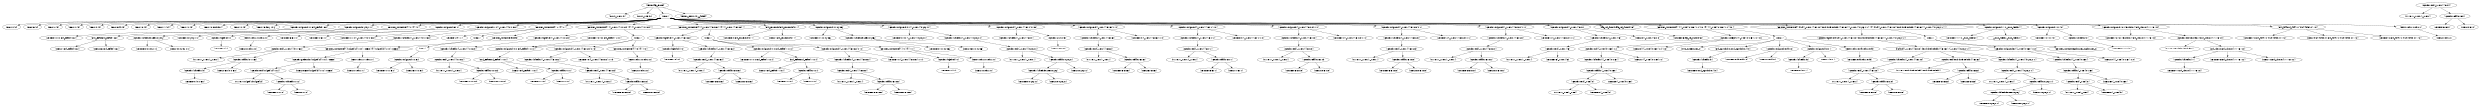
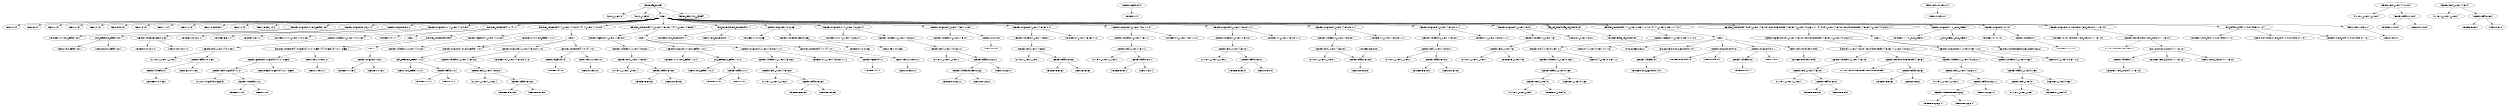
node "(CONTROL_STRUCTURE,if ( !v4 ),if ( !v4 ))": removed
edge "(<operator>.logicalNot,!*(_DWORD *)(v5 + 332))" -> "(<operator>.logicalNot,!v10)": now "(CONTROL_STRUCTURE,if ( !v10 ),if ( !v10 ))" -> "(<operator>.logicalNot,!v10)"
node "(CONTROL_STRUCTURE,if ( !v14 ),if ( !v14 ))": label "(CONTROL_STRUCTURE,if ( !v14 ),if ( !v14 ))" -> "(CONTROL_STRUCTURE,if ( !v14 ),if ( !v74 ))"
edge "(<operator>.indirection,*(_DWORD *)(v4 + 328))" -> "(<operator>.cast,(_DWORD *)(v4 + 328))": removed
edge "(<operator>.addition,v5 + 320)" -> "(IDENTIFIER,v5,v5 + 320)": reversed
